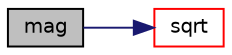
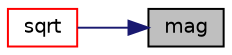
edge "mag" -> "sqrt": reversed
